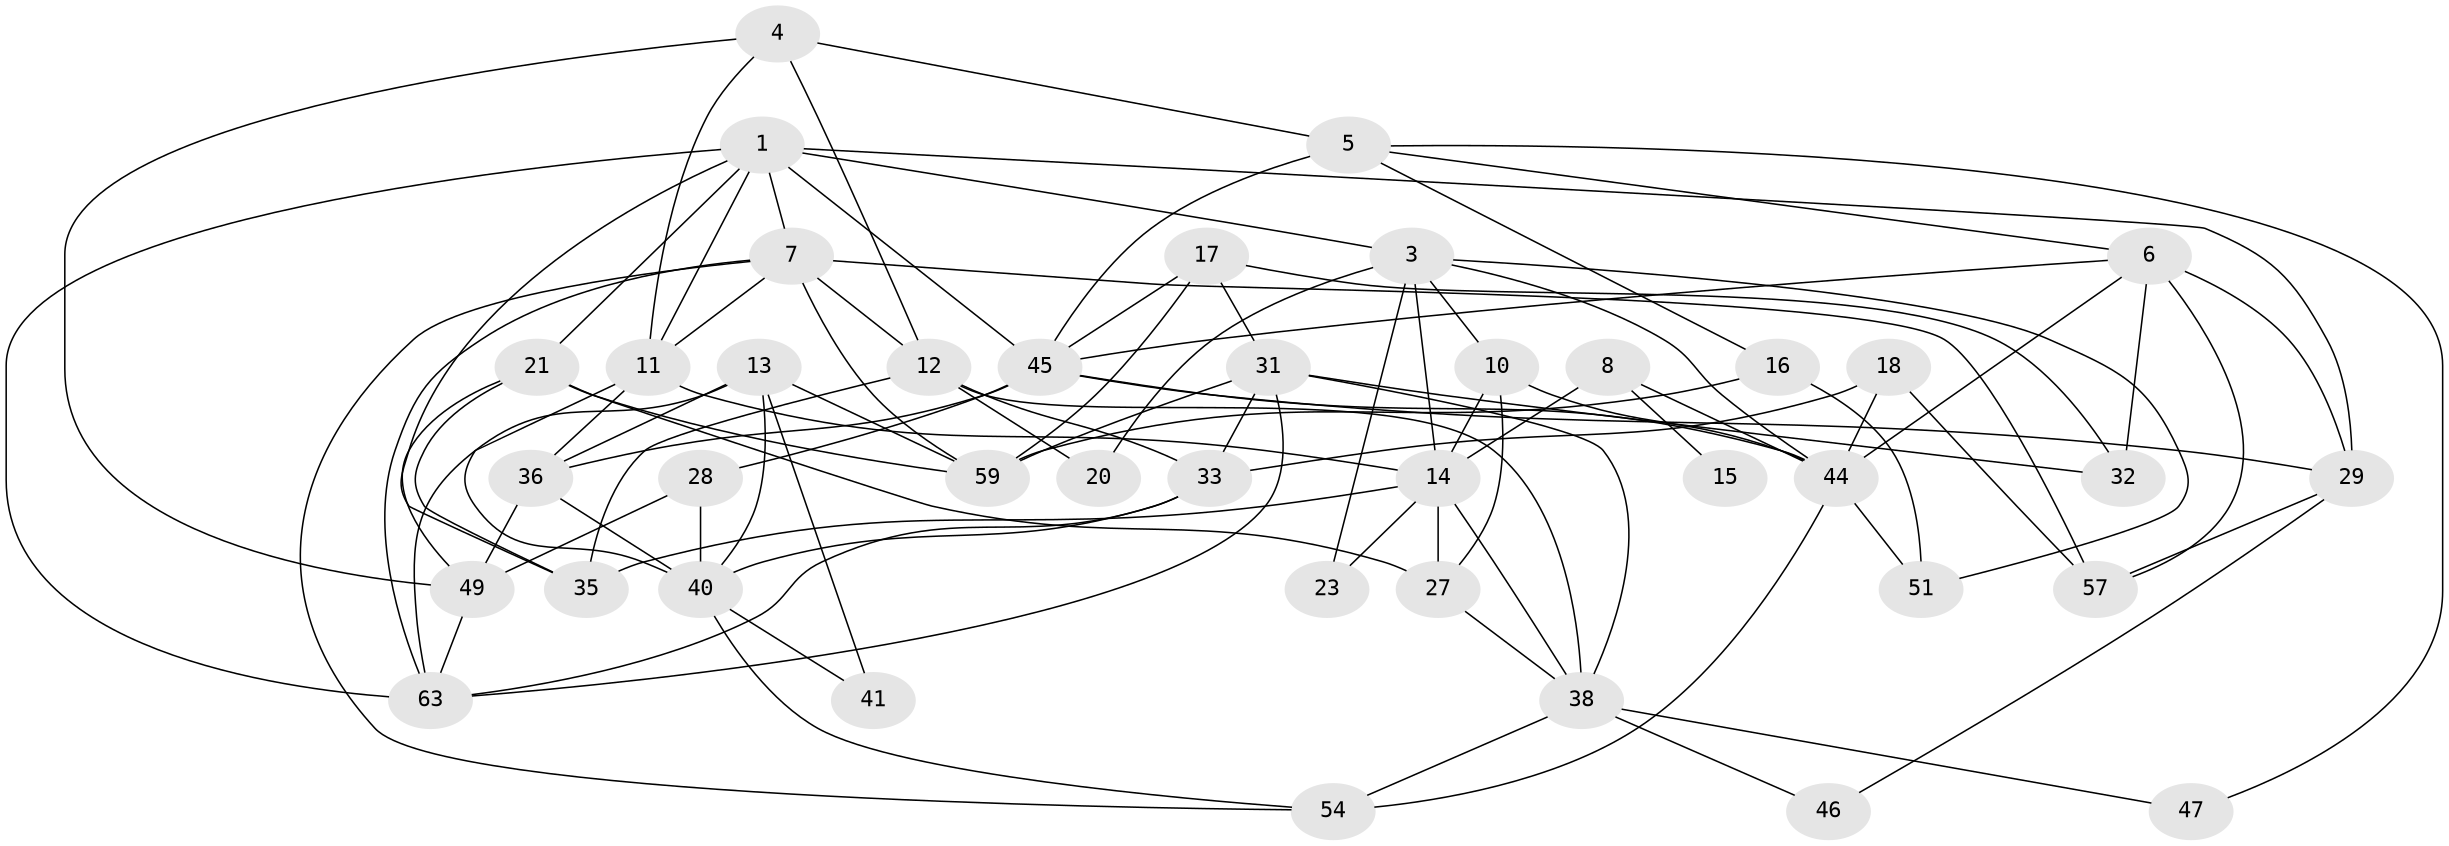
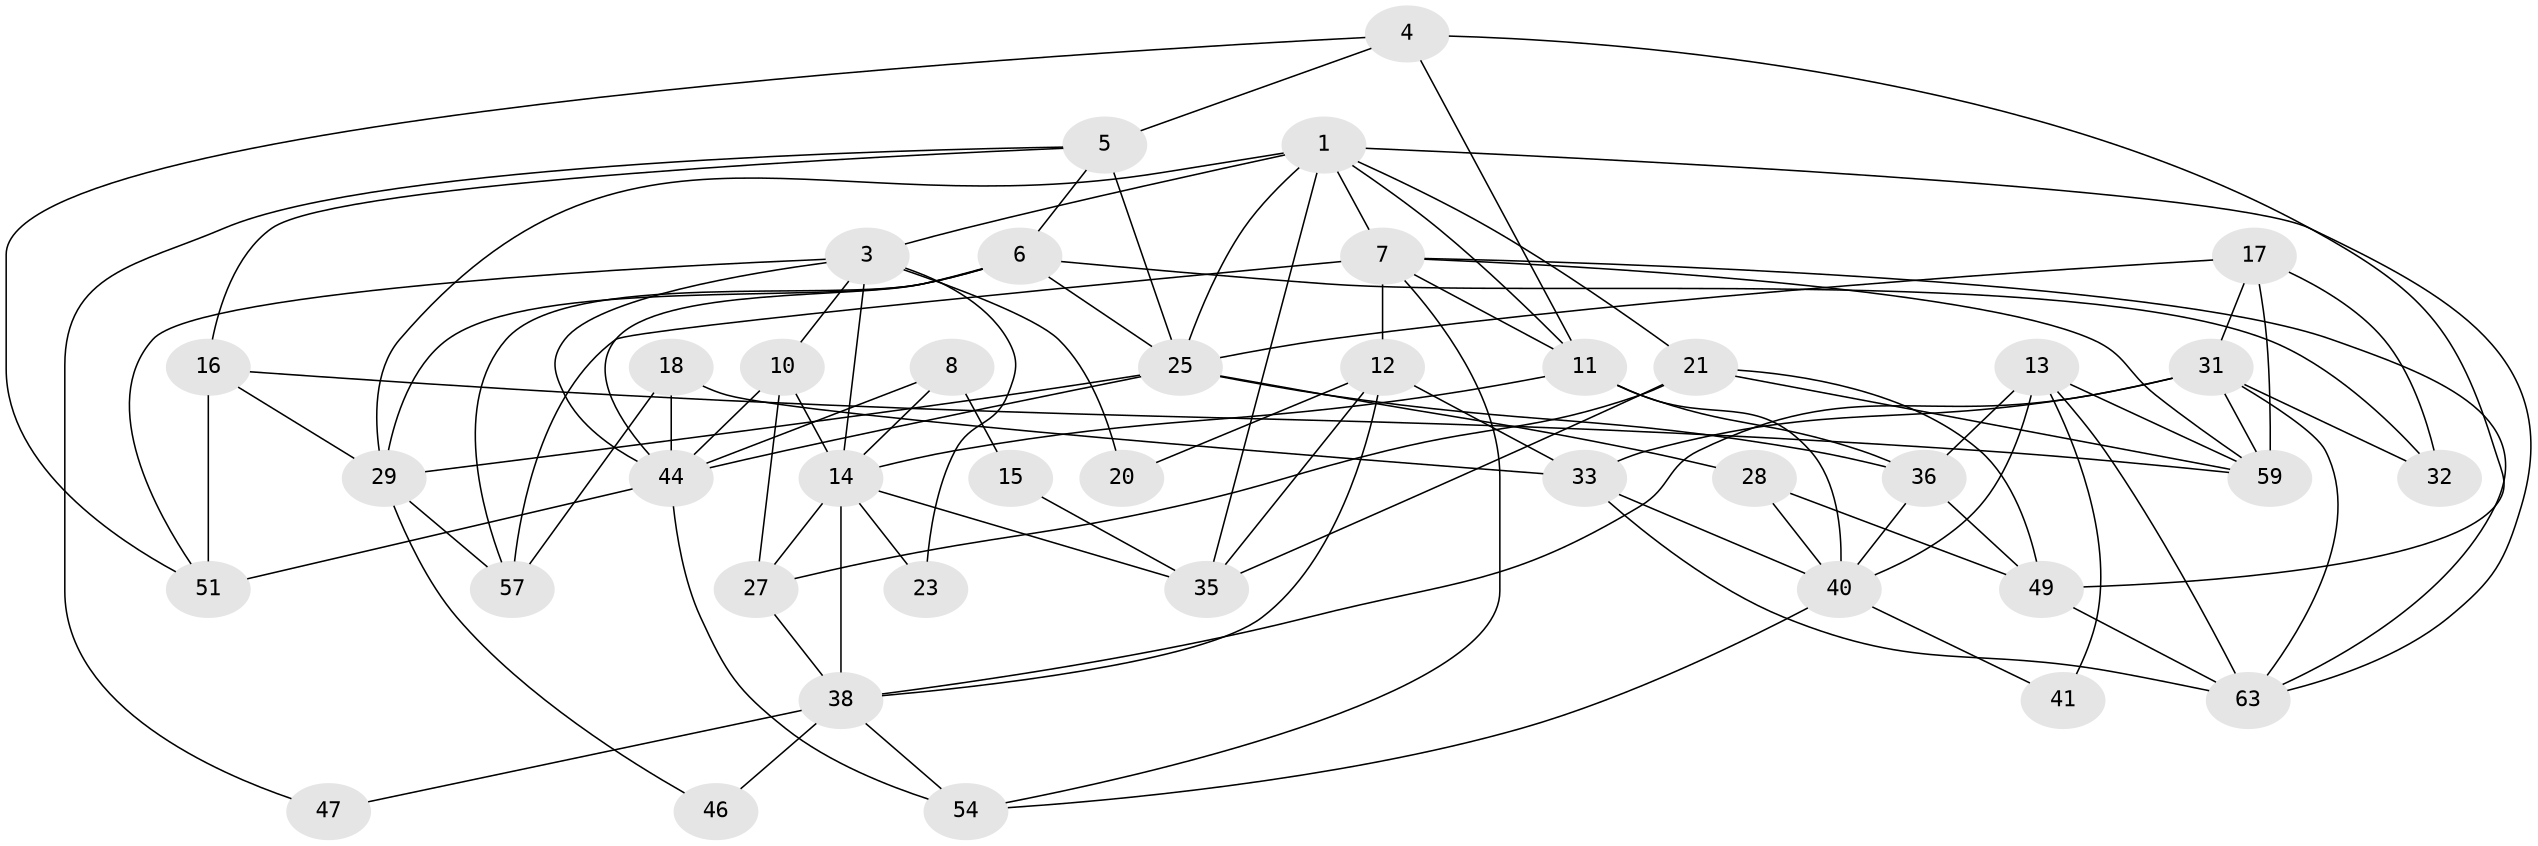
edge "4" -- "12": now "4" -- "51"
node "45": label "45" -> "25"
edge "16" -- "29": added
edge "15" -- "35": added
